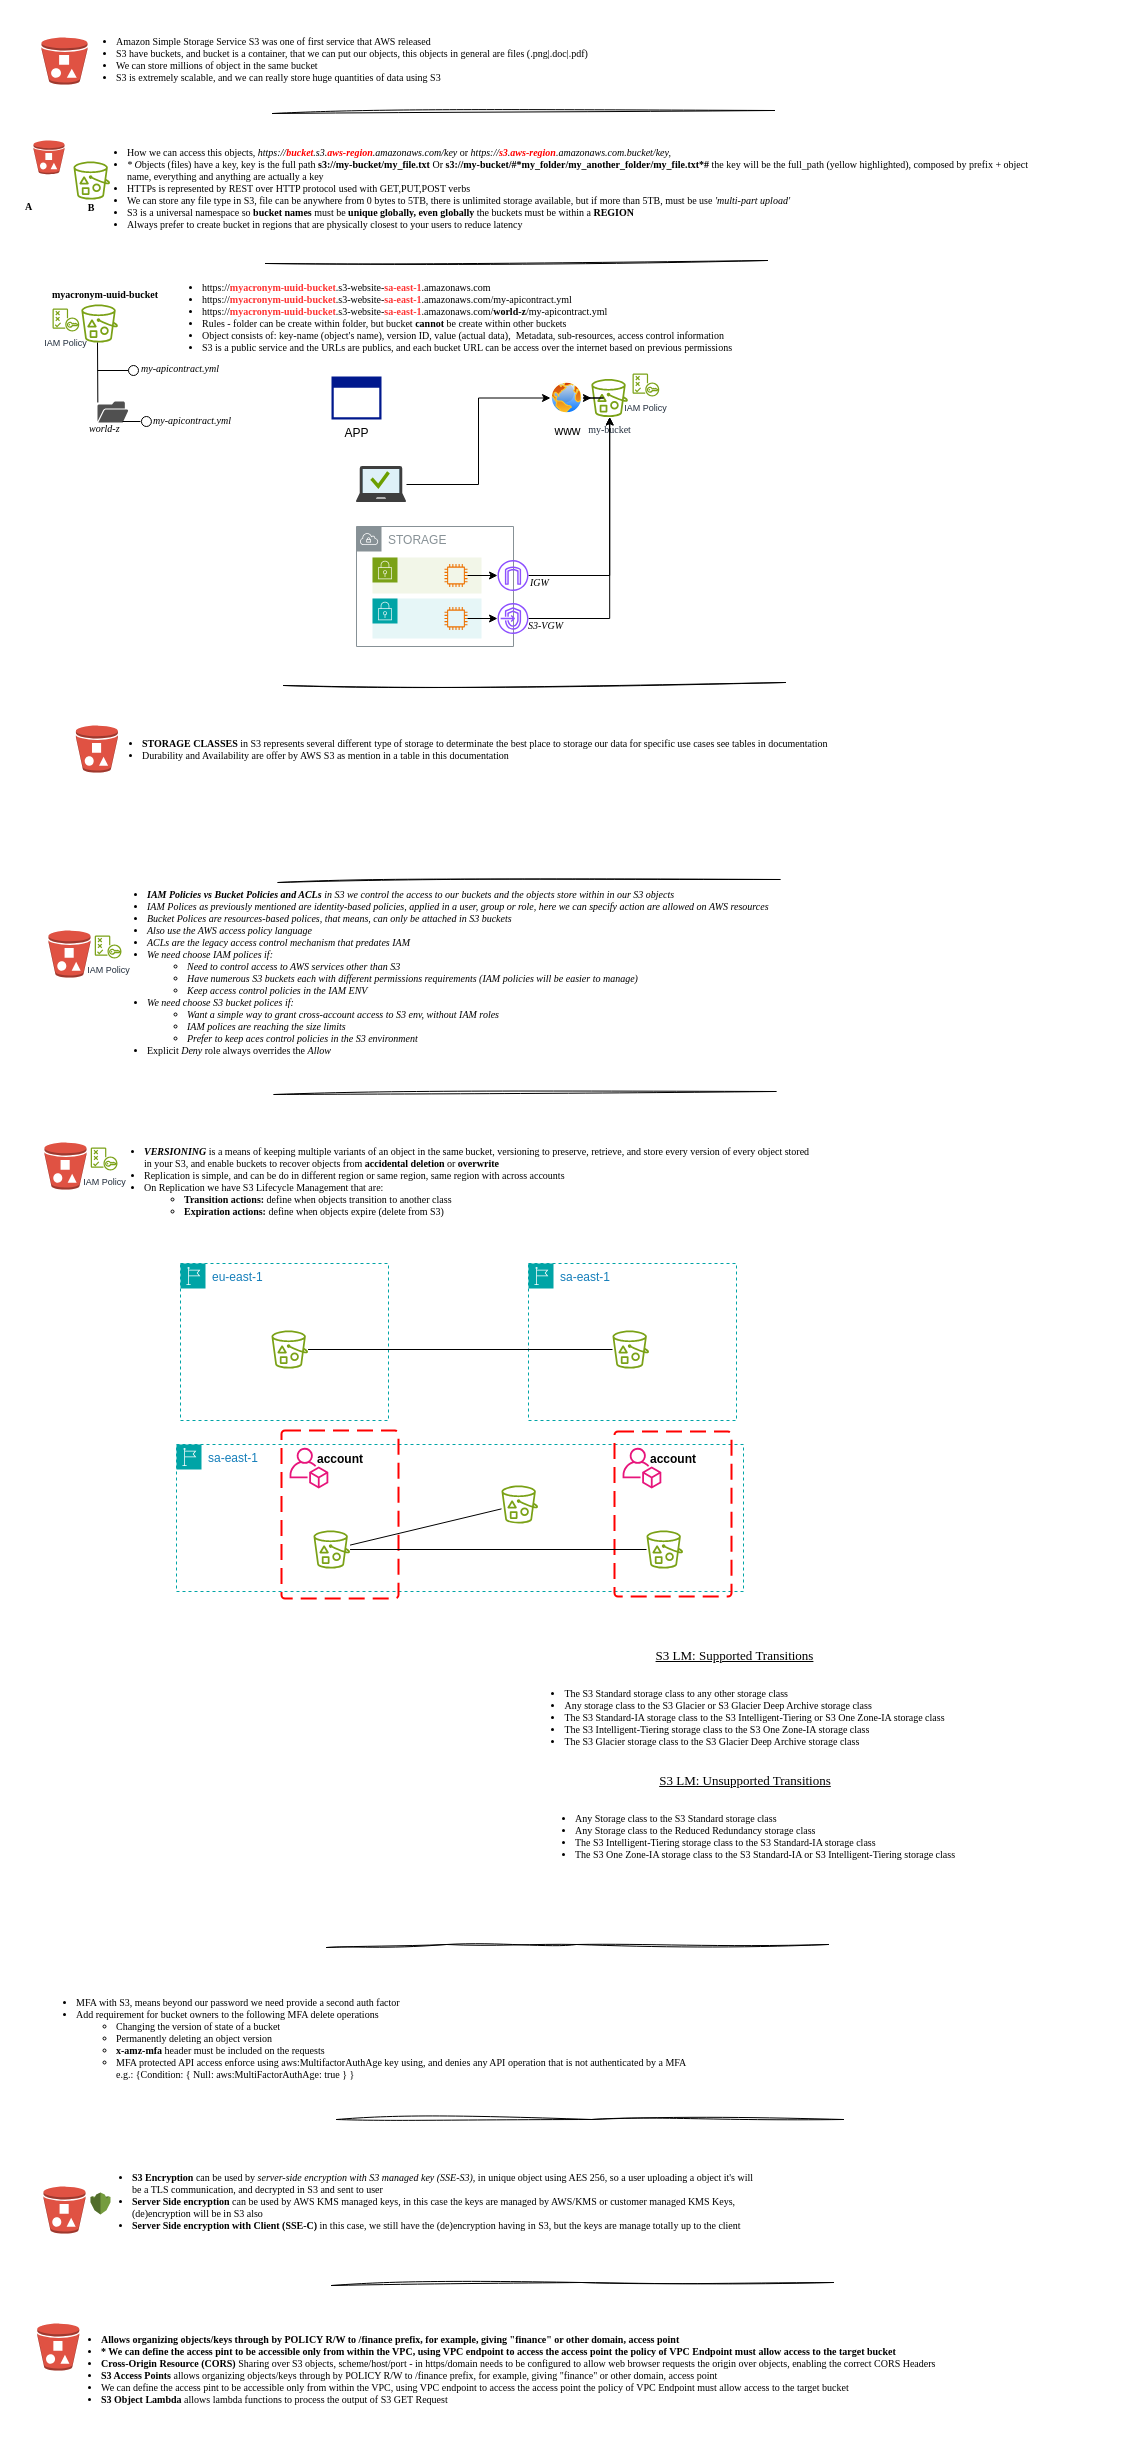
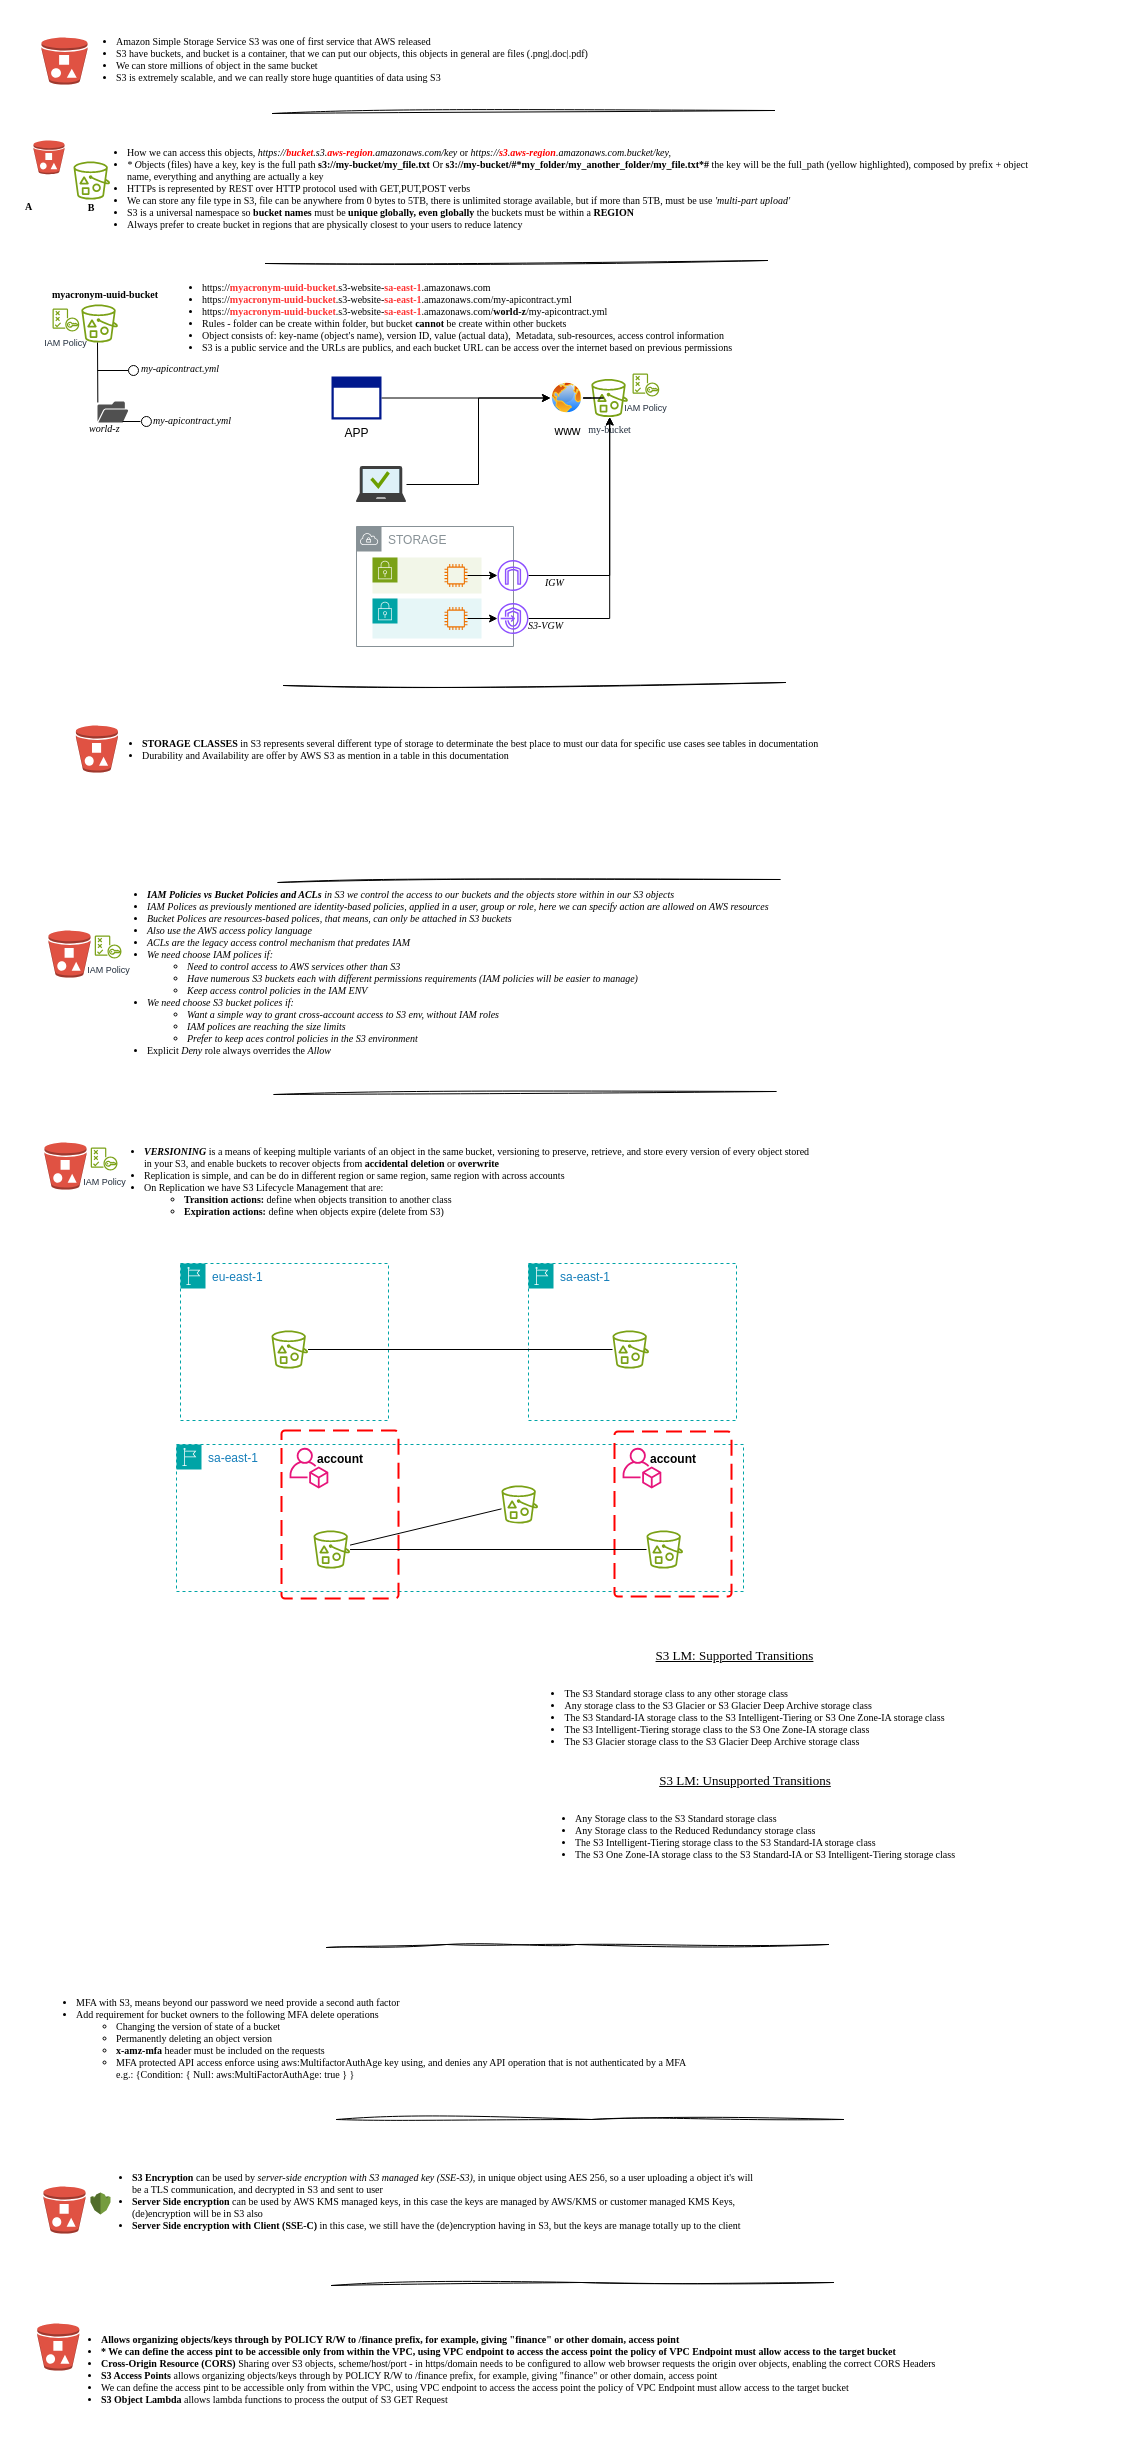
edge "APP" -> "www": added
edge "www" -> "my-bucket": arrowhead classic -> none
node "IGW": moved (542, 582) -> (557, 582)
node "STORAGE CLASSES in S3 represents several different type of storage to determinate the best place to storage our data for specific use cases see tables in documentation Durability and Availability are offer by AWS S3 as mention in a table in this documentation": label "STORAGE CLASSES in S3 represents several different type of storage to determinate the best place to storage our data for specific use cases see tables in documentation Durability and Availability are offer by AWS S3 as mention in a table in this documentation" -> "STORAGE CLASSES in S3 represents several different type of storage to determinate the best place to must our data for specific use cases see tables in documentation Durability and Availability are offer by AWS S3 as mention in a table in this documentation"
